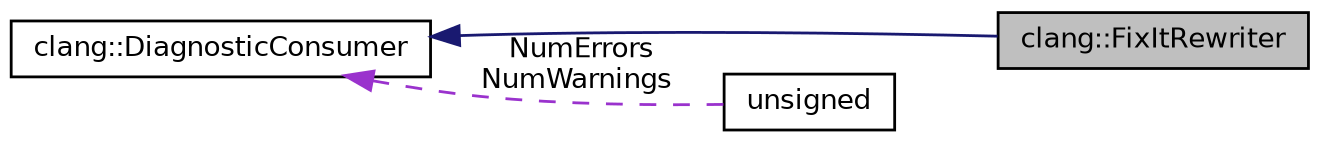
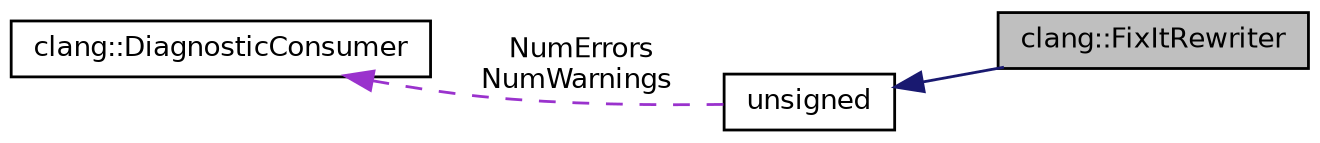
edge "clang::FixItRewriter" -> "clang::DiagnosticConsumer": now "clang::FixItRewriter" -> "unsigned"
